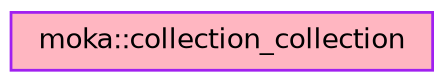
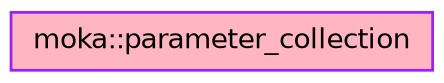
node "moka::collection_collection": label "moka::collection_collection" -> "moka::parameter_collection"
